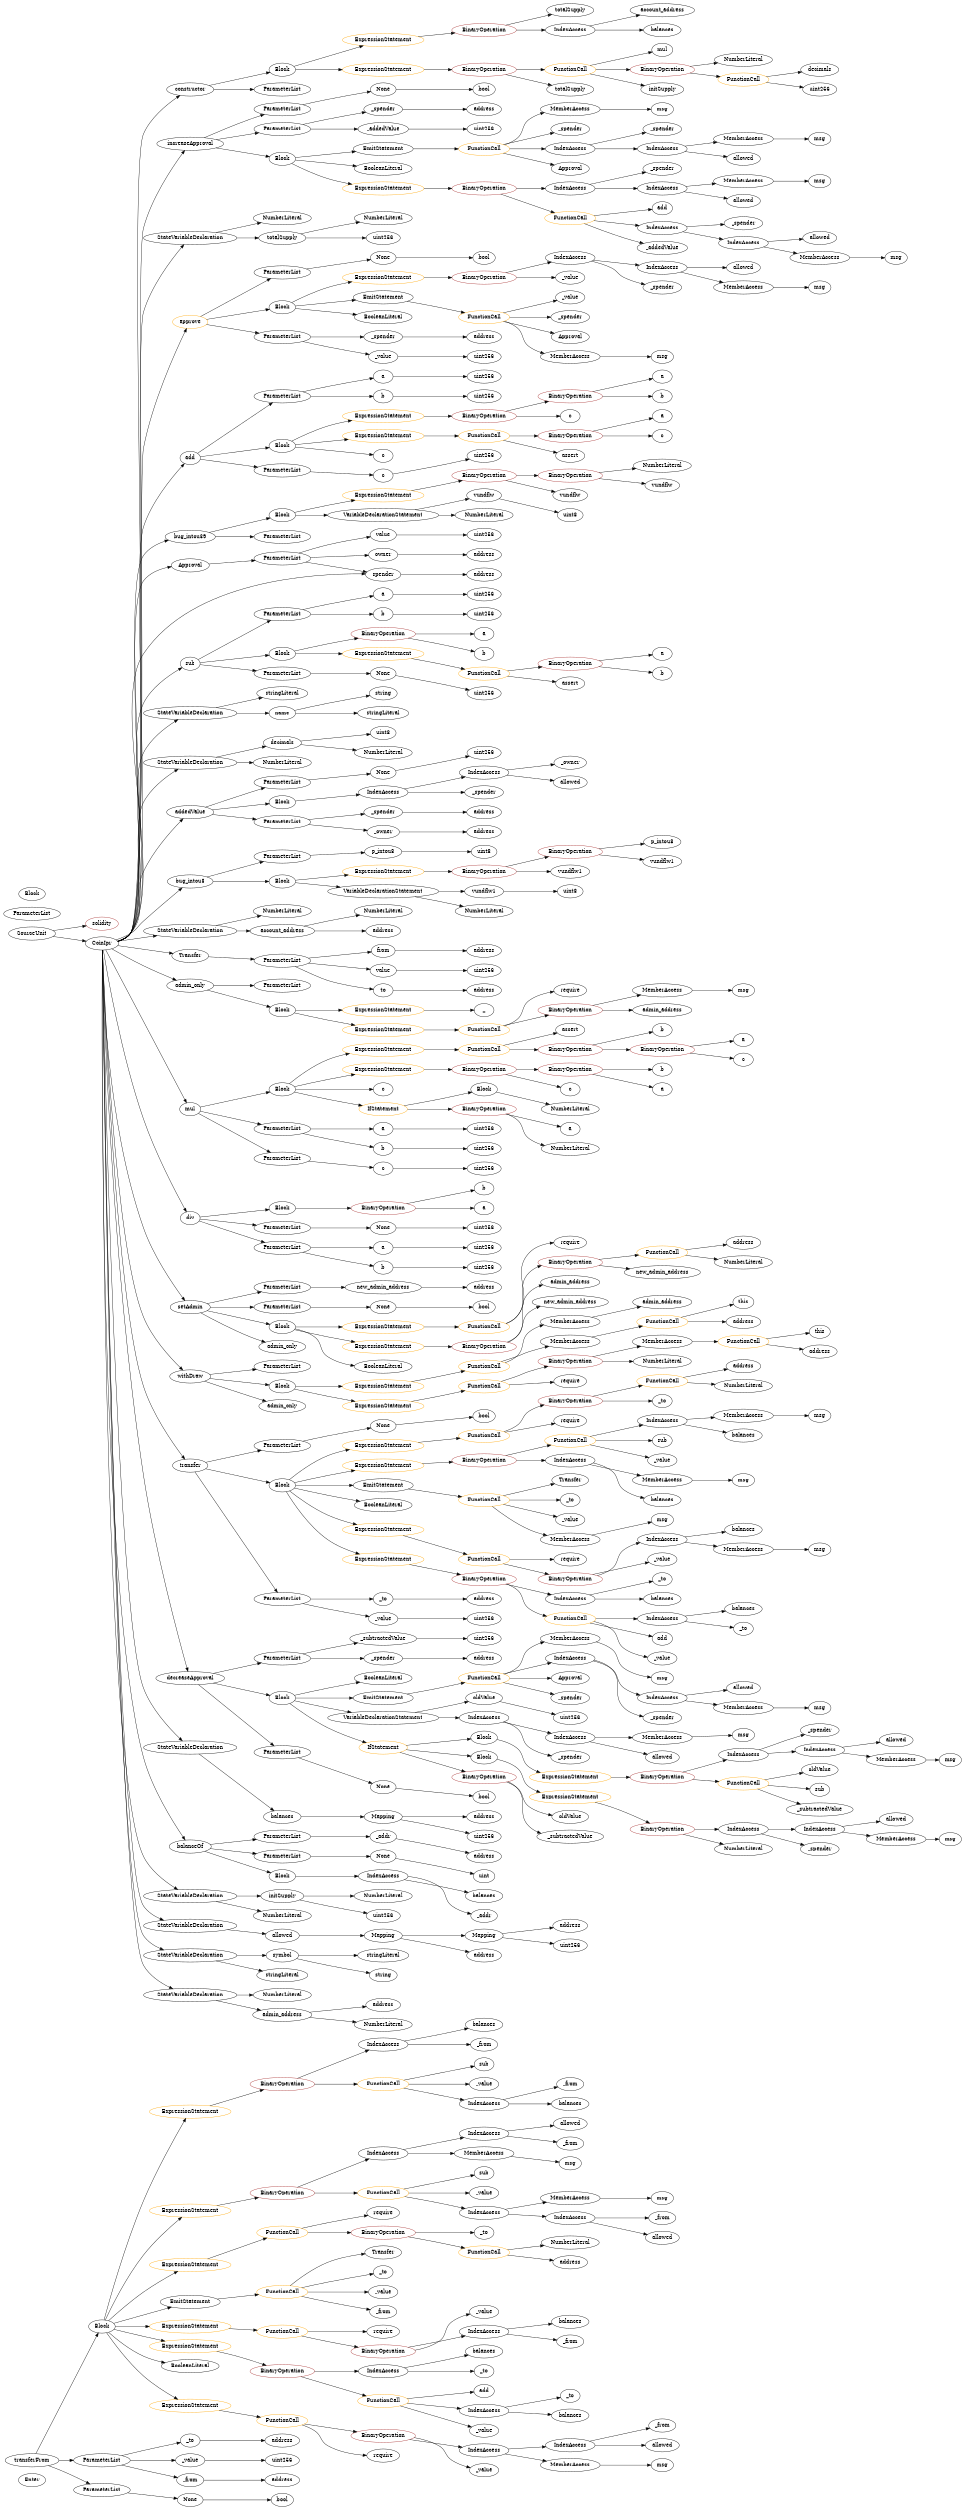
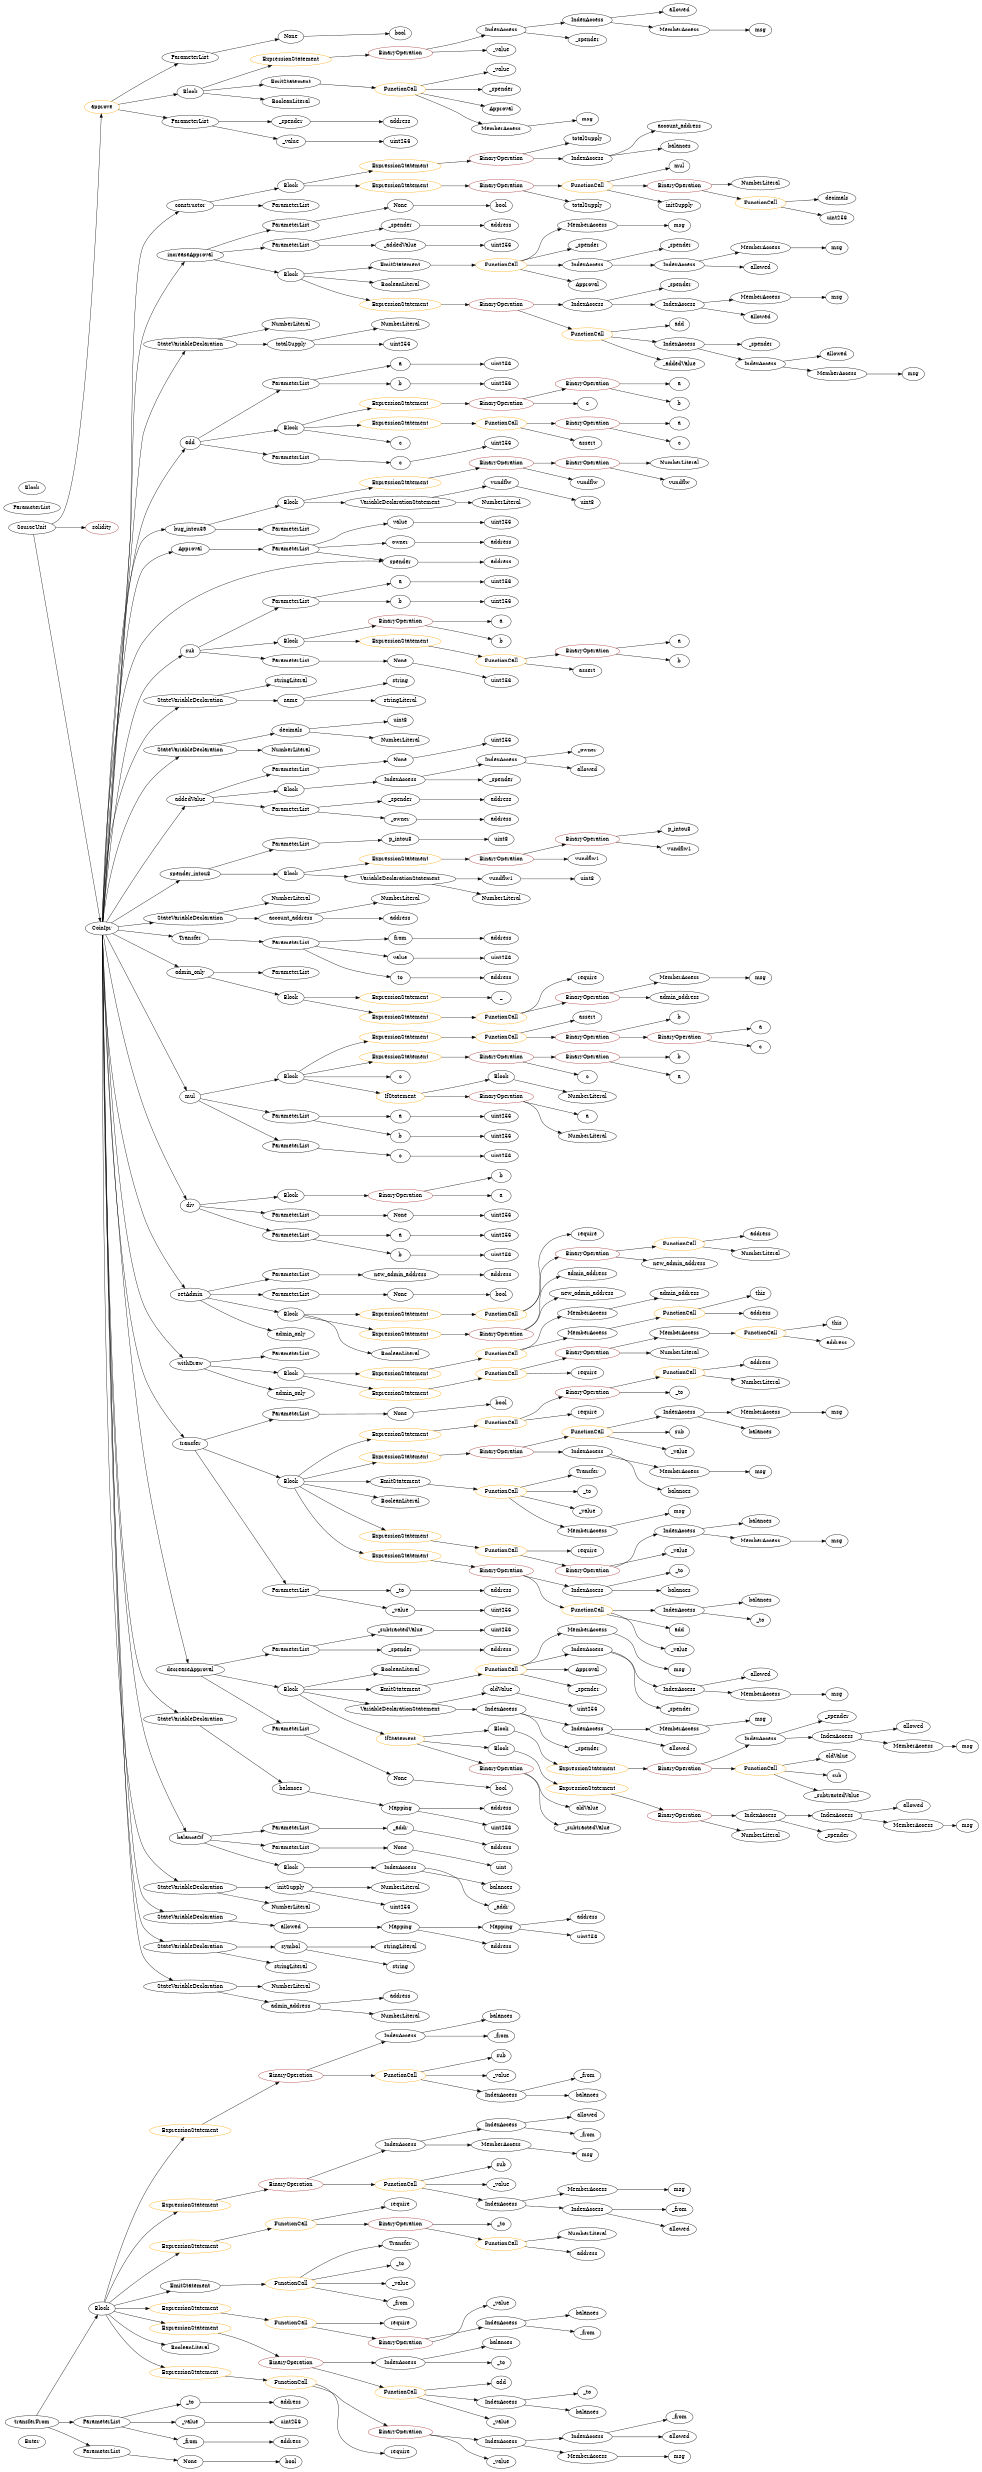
edge "CoinIpr" -> "approve": now "SourceUnit" -> "approve"
node "bug_intou8": label "bug_intou8" -> "spender_intou8"
